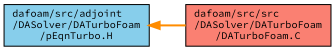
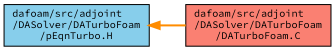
node "dafoam/src/src /DASolver/DATurboFoam /DATurboFoam.C": label "dafoam/src/src /DASolver/DATurboFoam /DATurboFoam.C" -> "dafoam/src/adjoint /DASolver/DATurboFoam /DATurboFoam.C"
